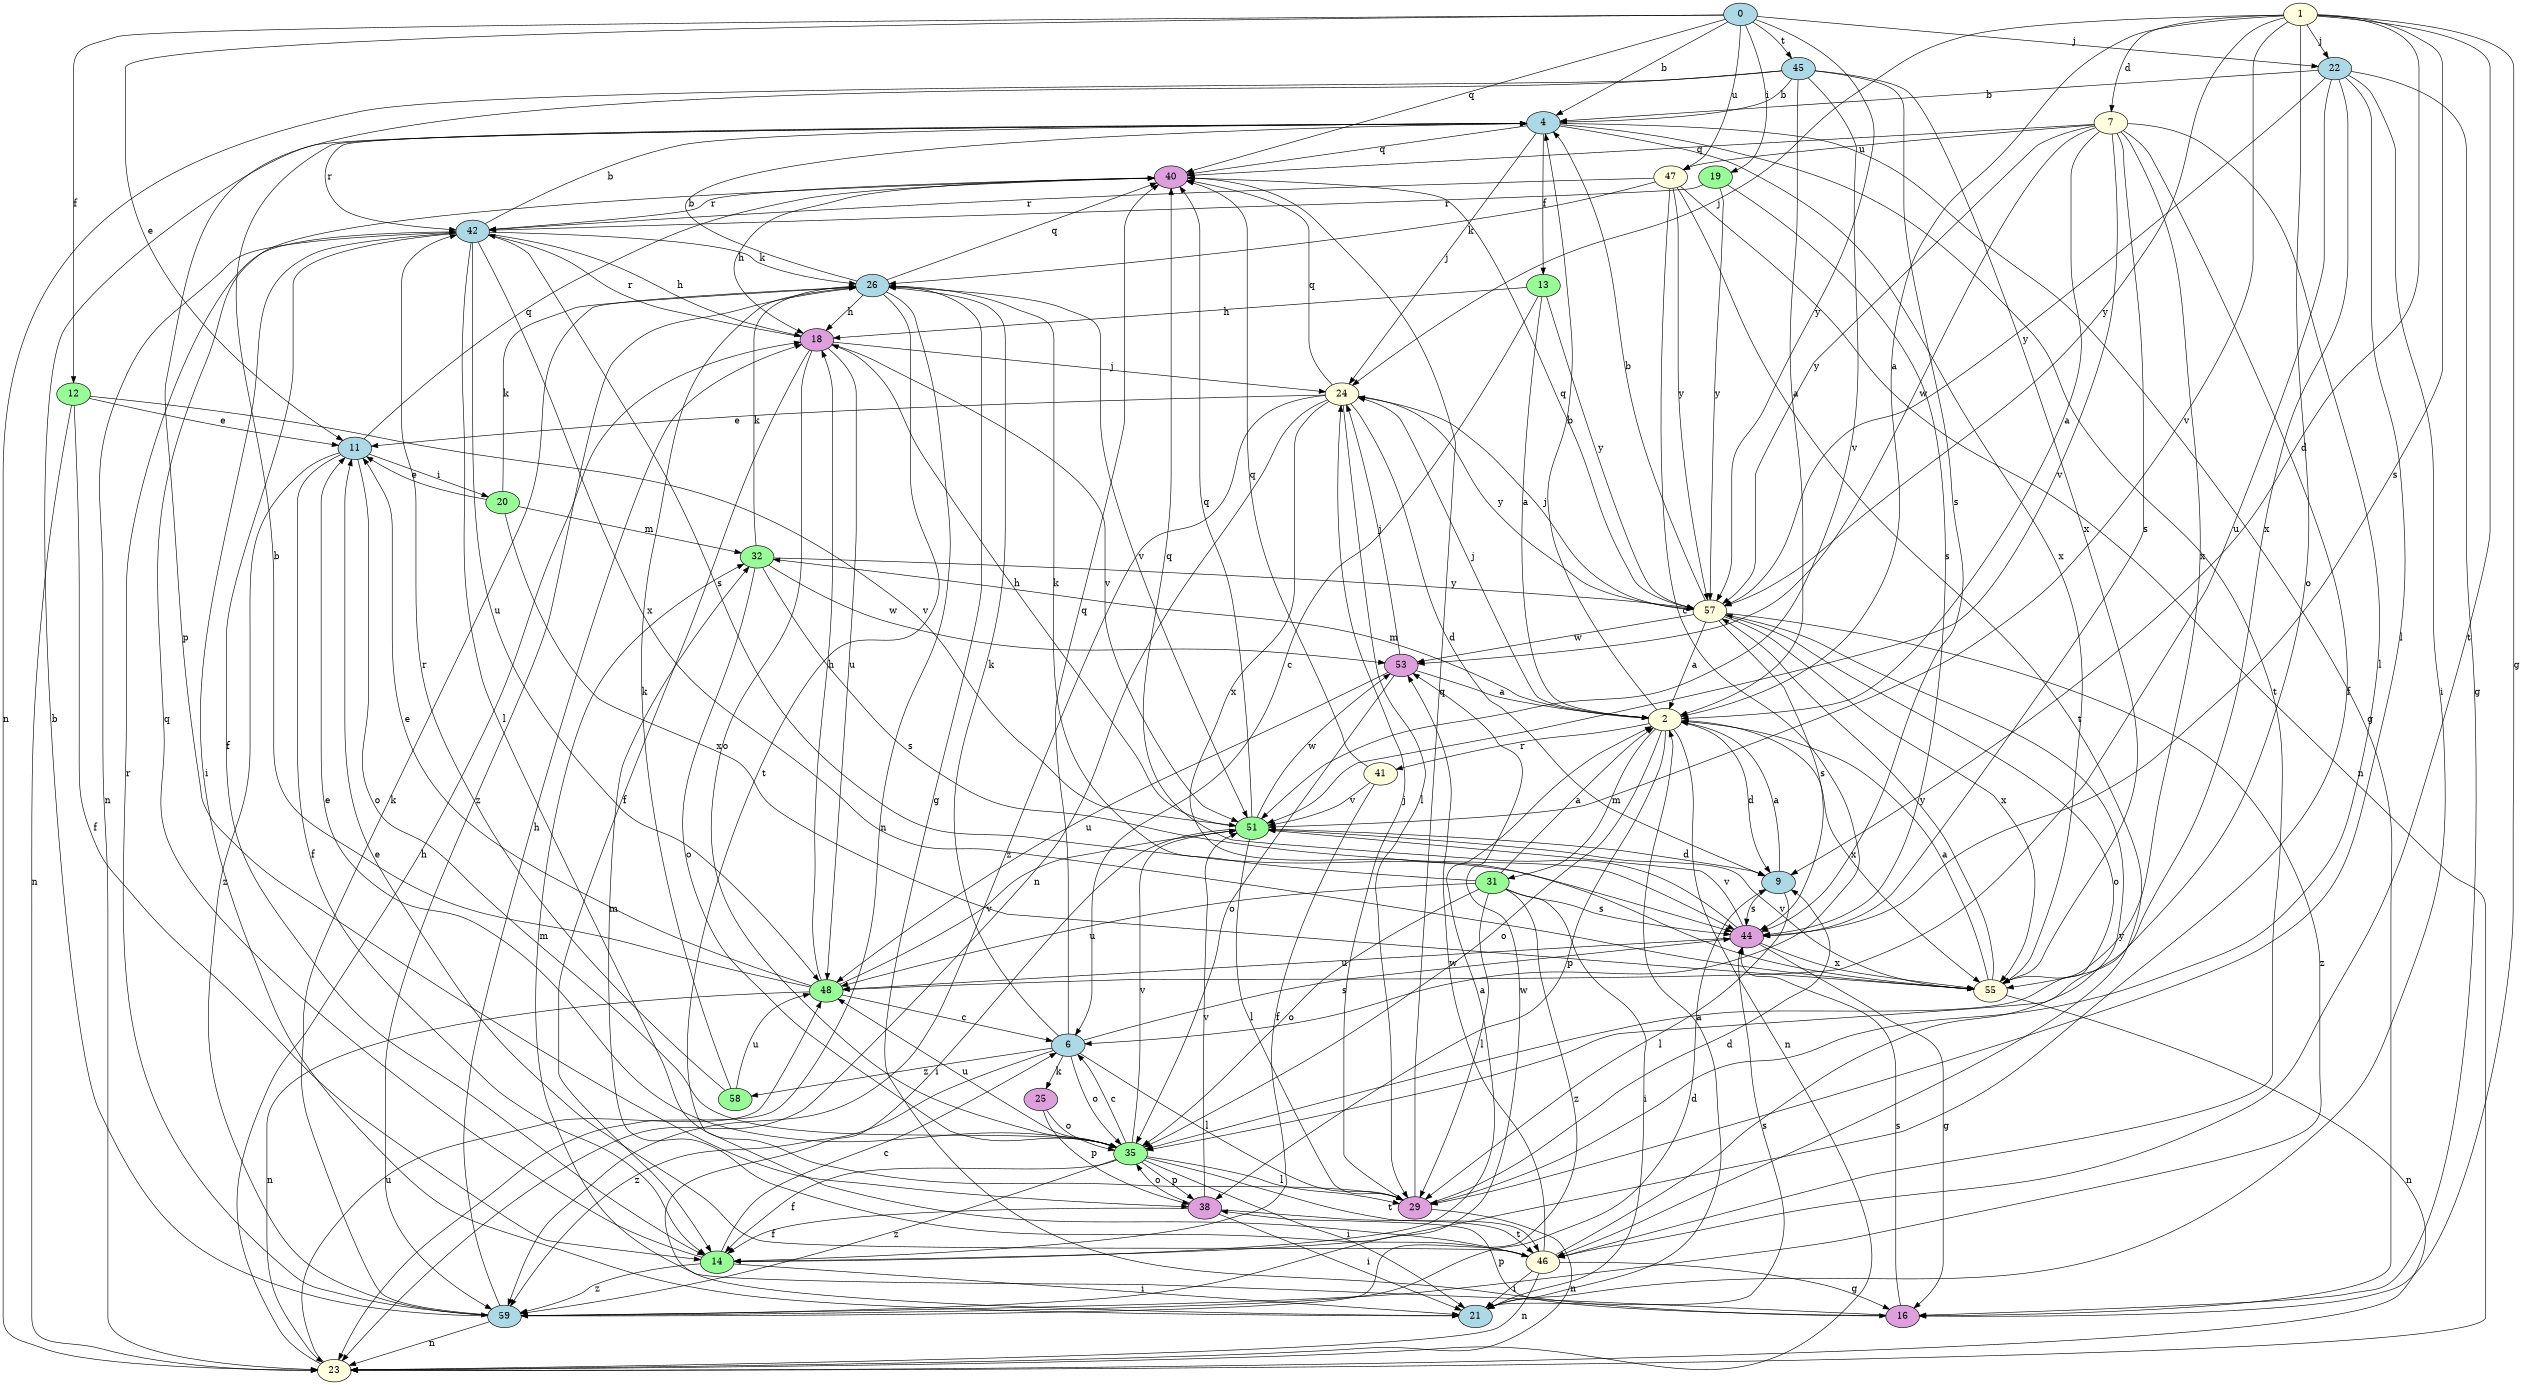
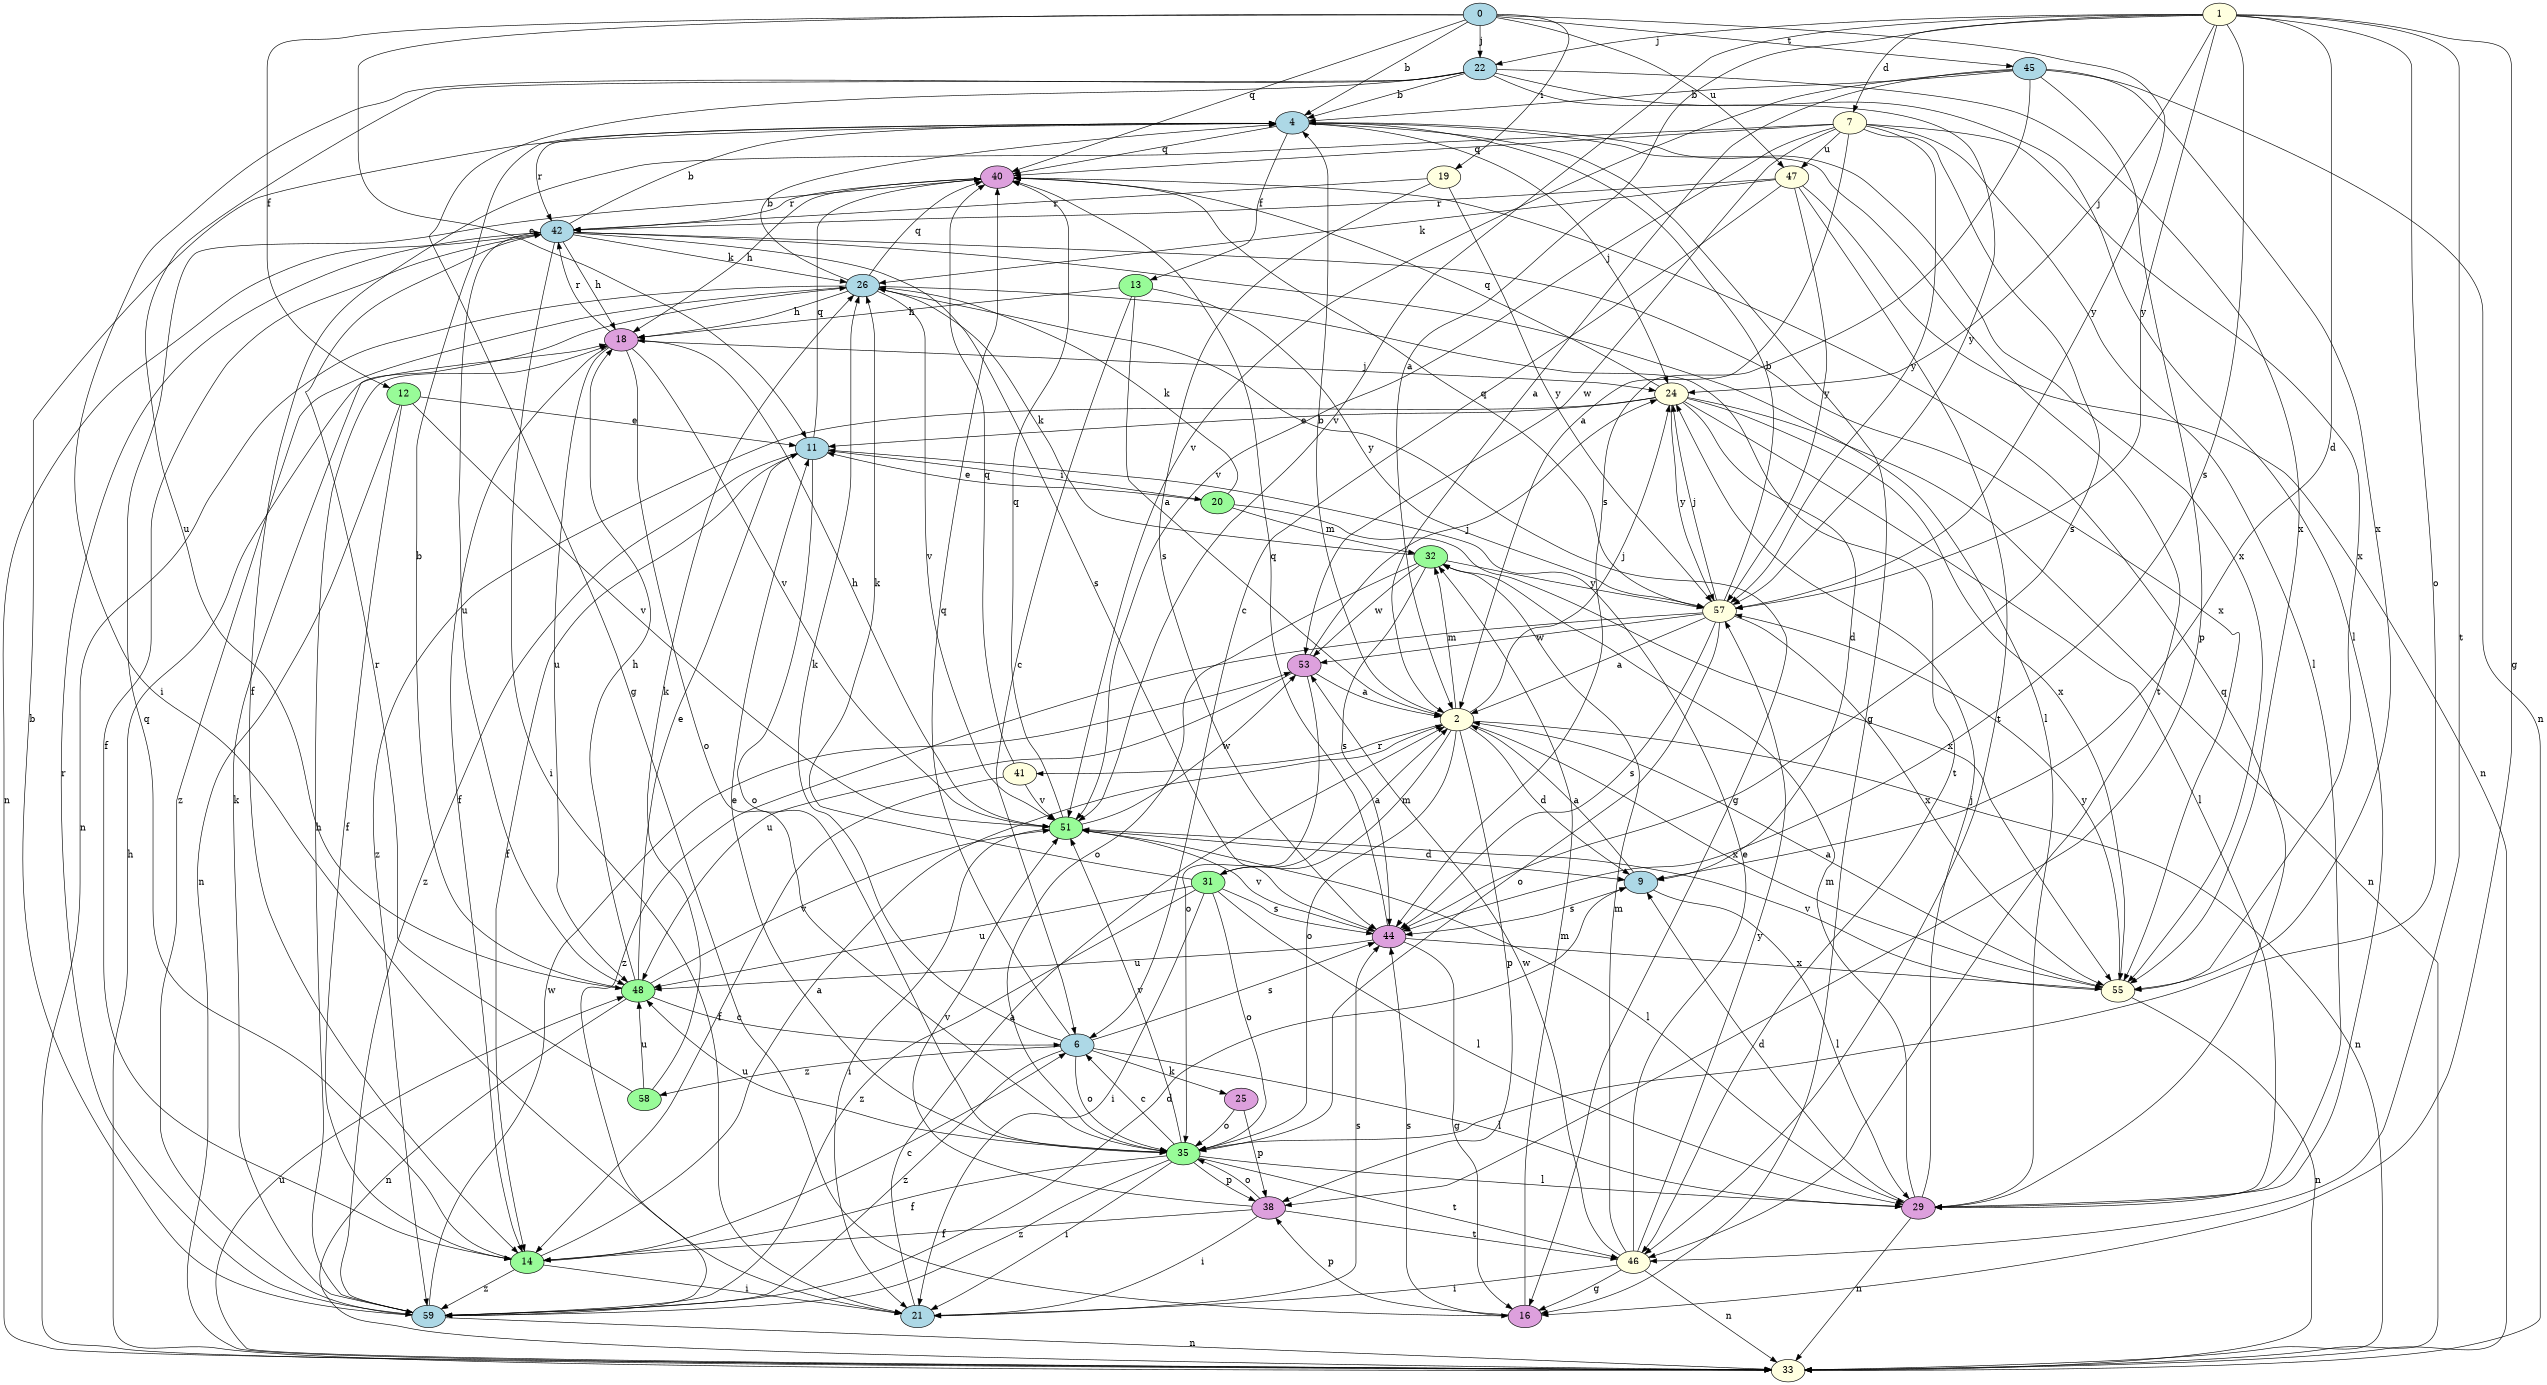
node "19": fillcolor palegreen -> lightyellow
edge "29" -> "32": added, label "m"
node "23": label "23" -> "33"
